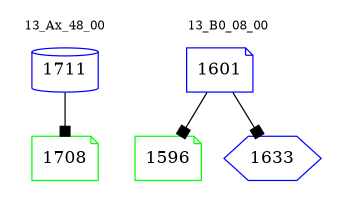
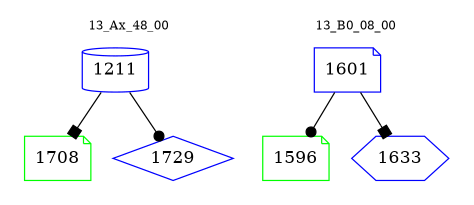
node "1711": label "1711" -> "1211"
edge "1601" -> "1596": arrowhead box -> dot
node "1729": added
